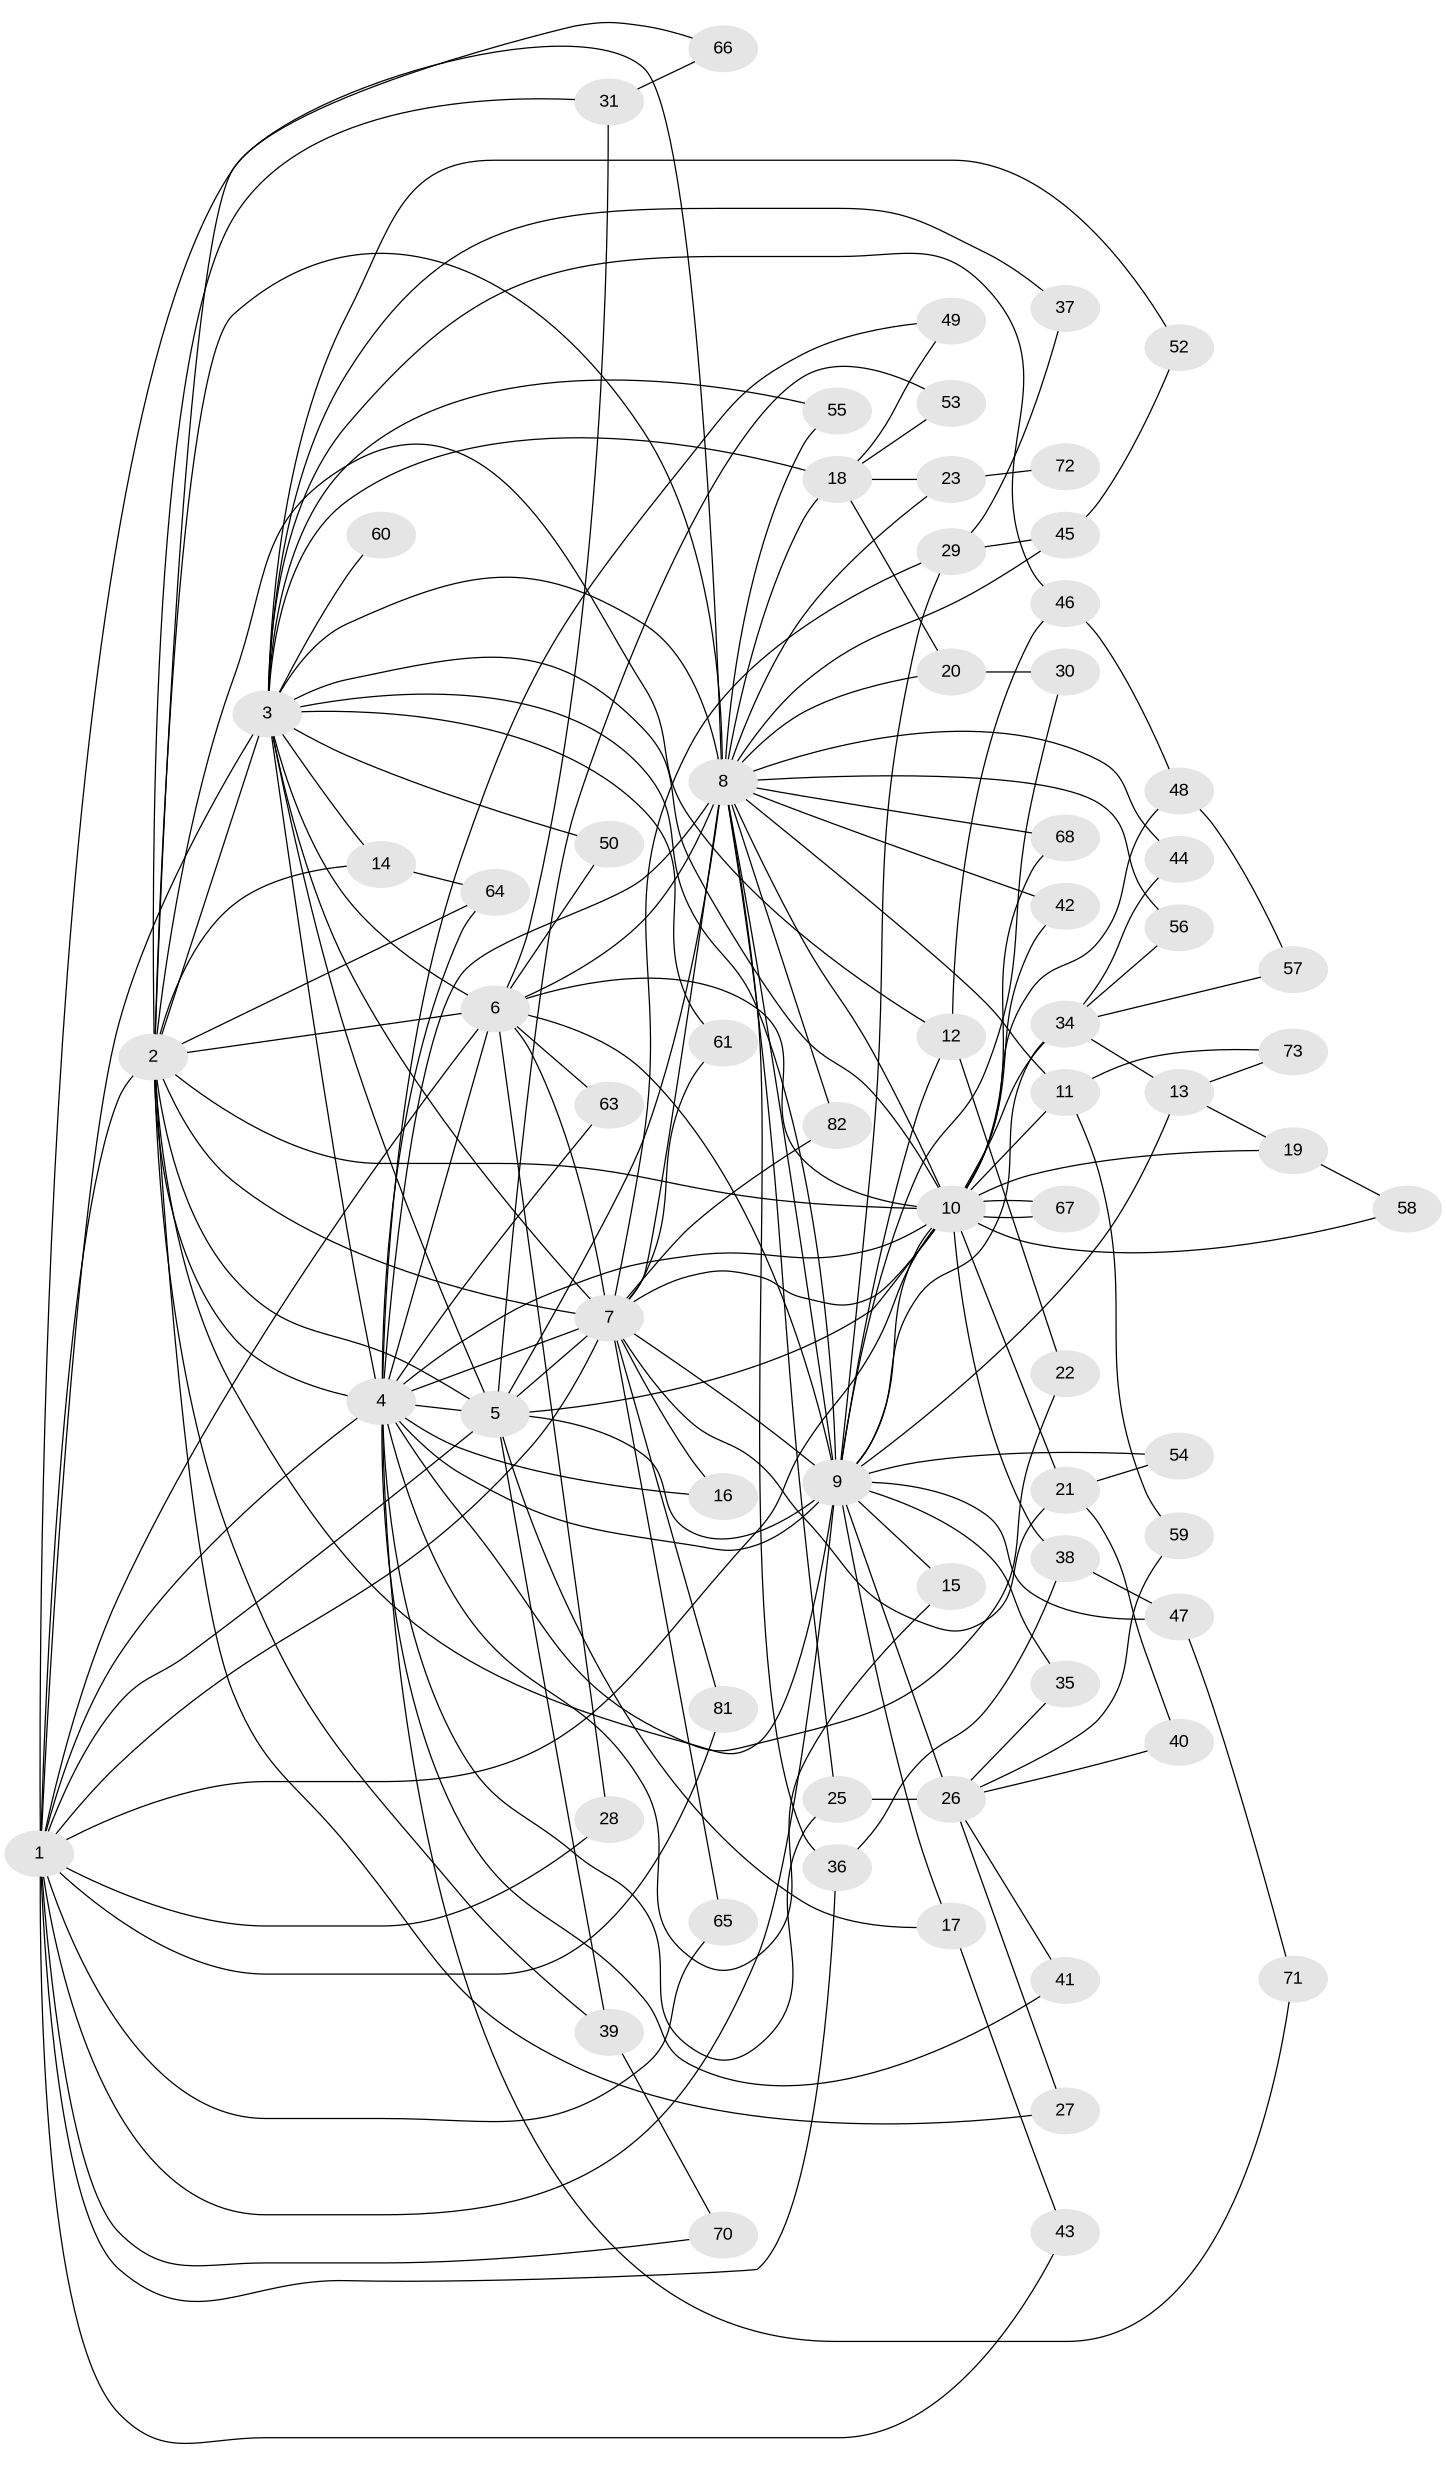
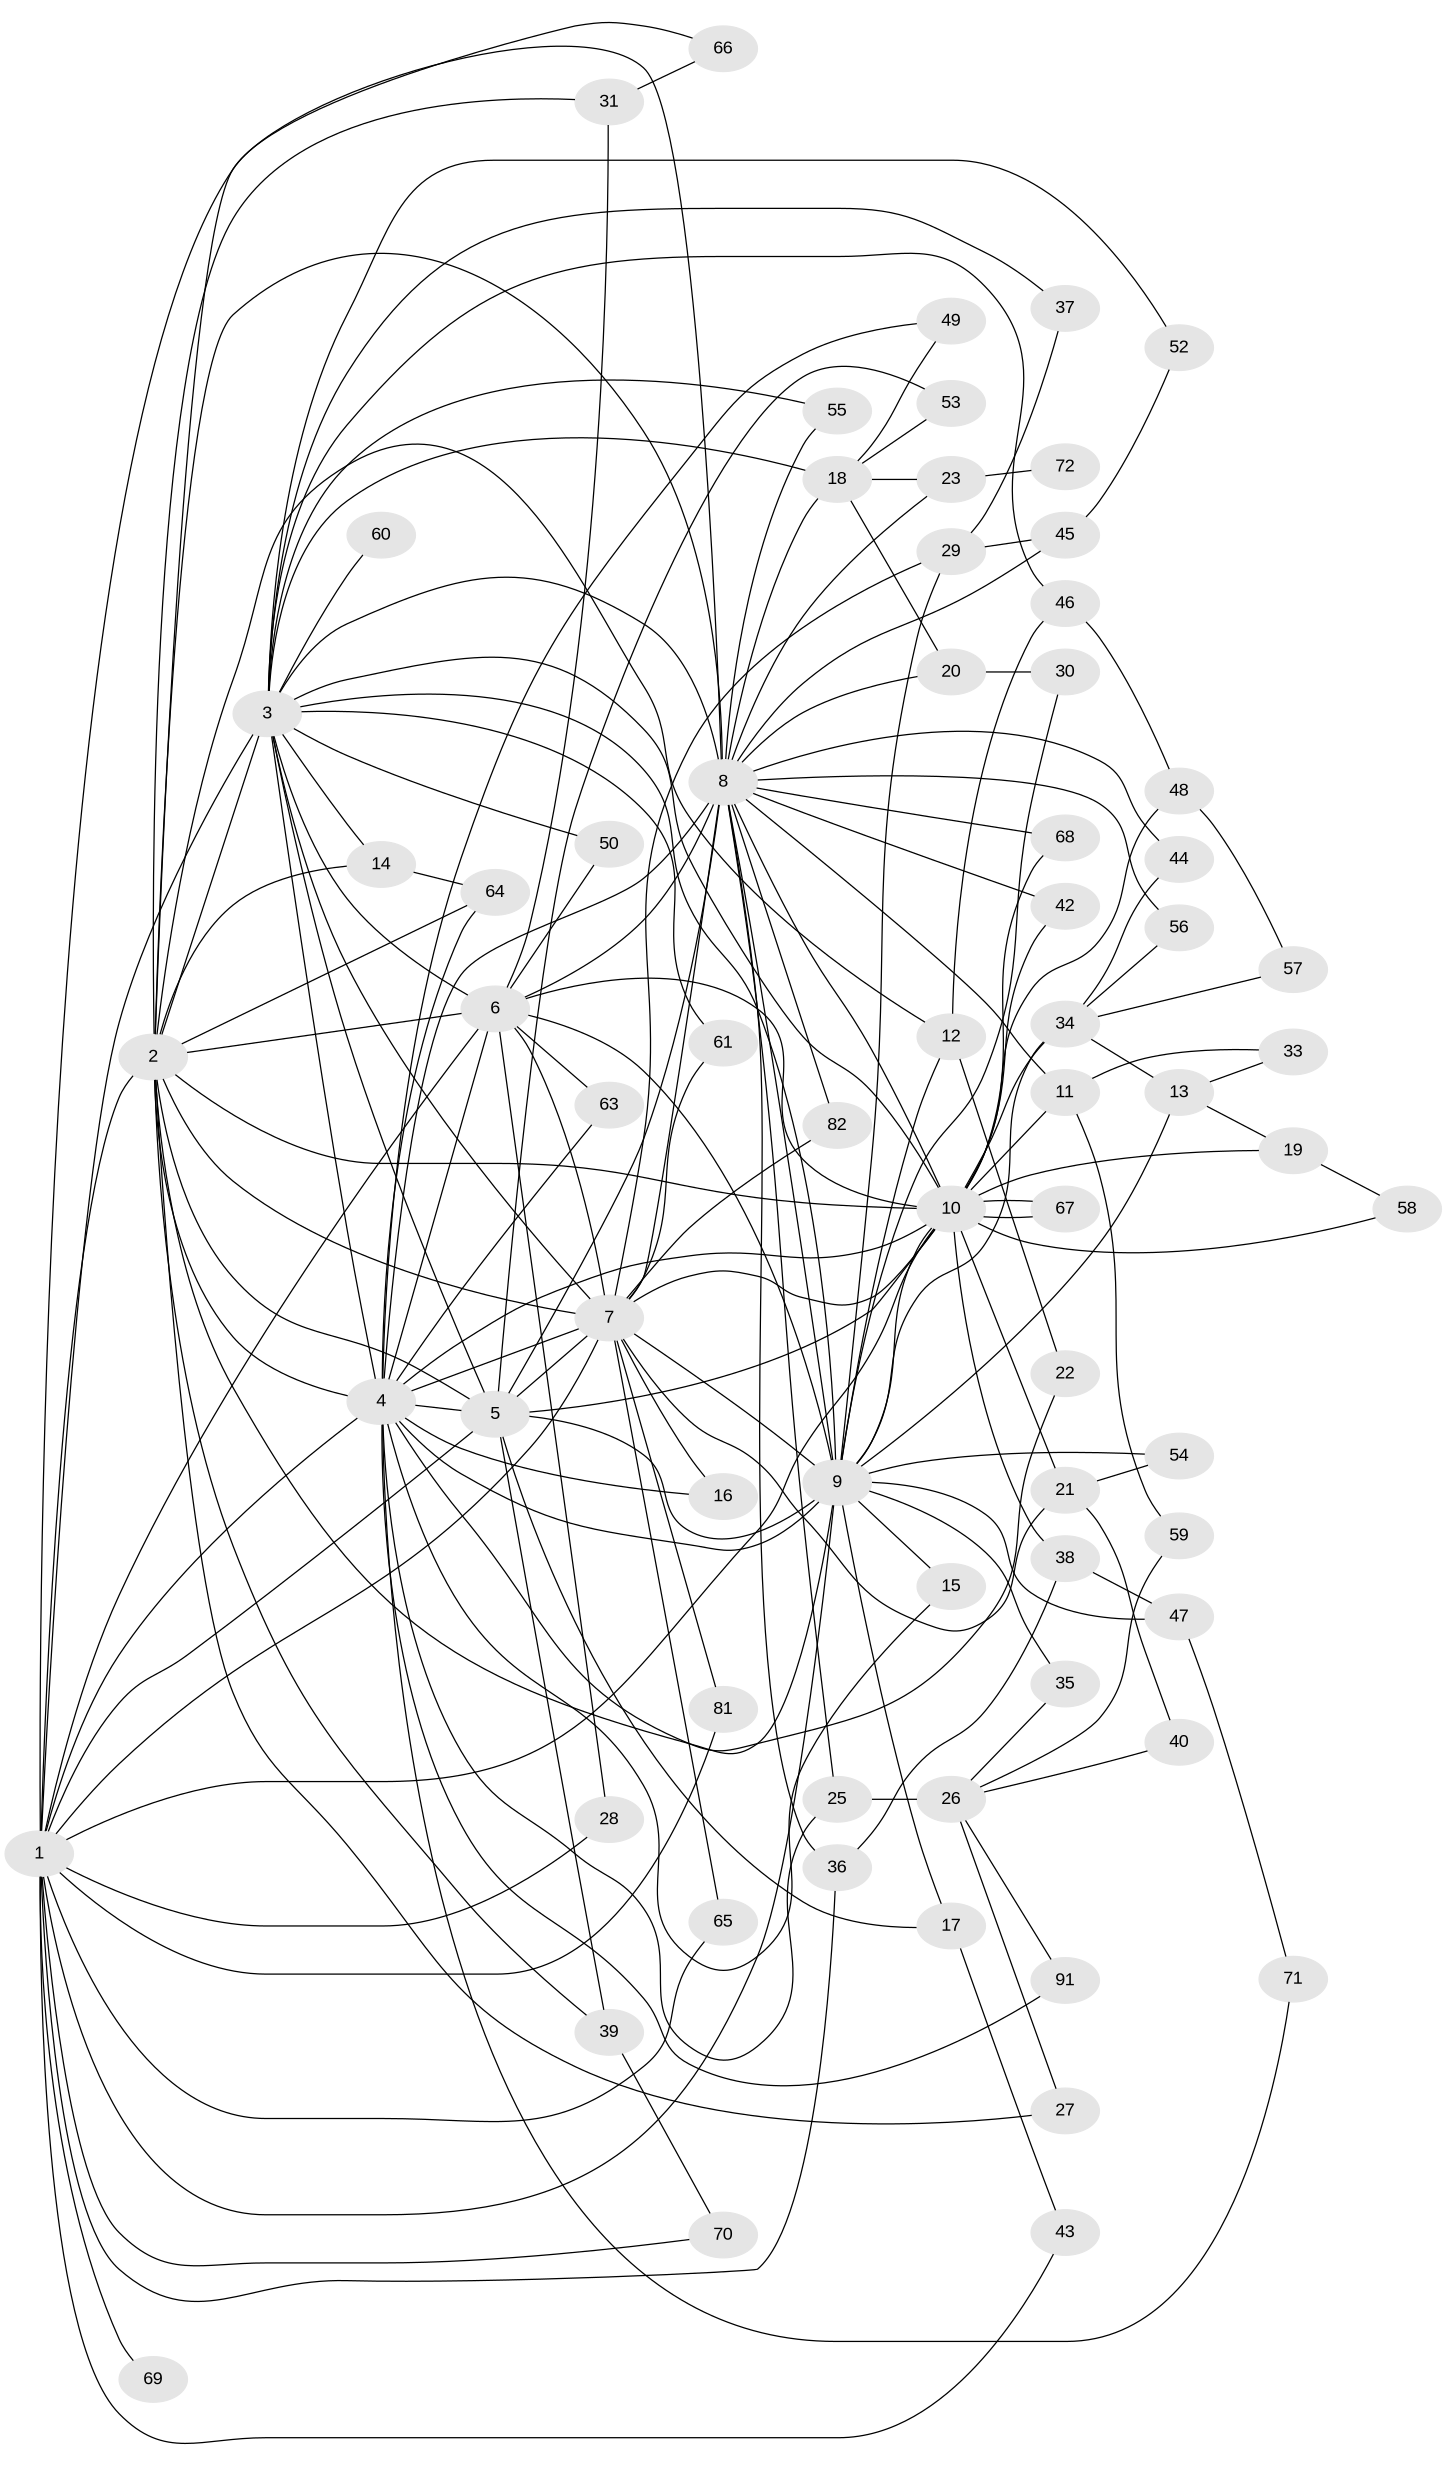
node "73": label "73" -> "33"
edge "9" -- "26": removed
node "41": label "41" -> "91"
node "69": added
